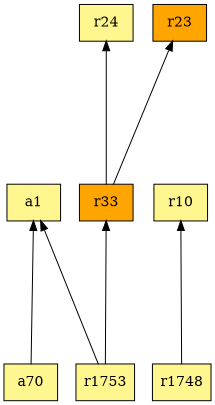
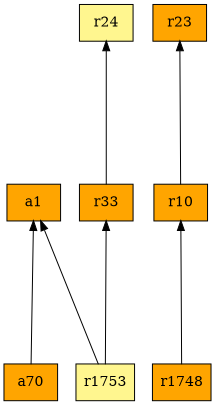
edge "r33" -> "r23": now "r10" -> "r23"
node "a1": fillcolor khaki1 -> orange
node "r10": fillcolor khaki1 -> orange
node "a70": fillcolor khaki1 -> orange
node "r1748": fillcolor khaki1 -> orange
